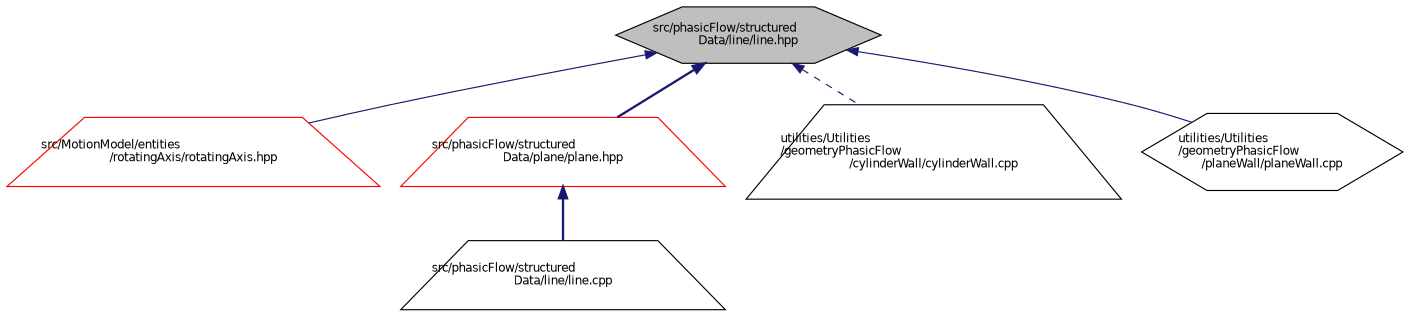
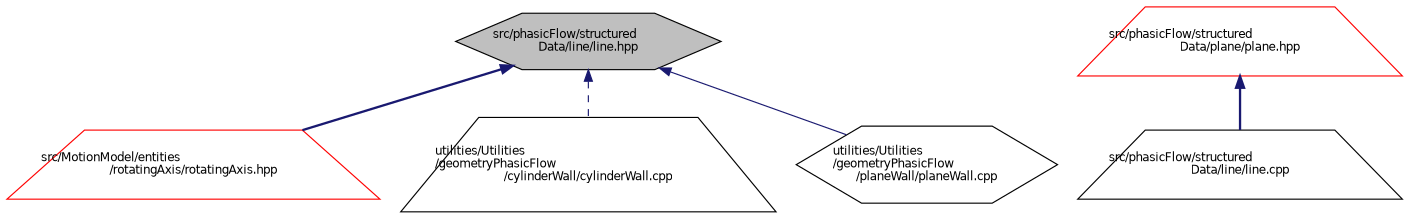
edge "src/MotionModel/entities /rotatingAxis/rotatingAxis.hpp" -> "src/phasicFlow/structured Data/line/line.hpp": style solid -> bold
edge "src/phasicFlow/structured Data/plane/plane.hpp" -> "src/phasicFlow/structured Data/line/line.hpp": removed
